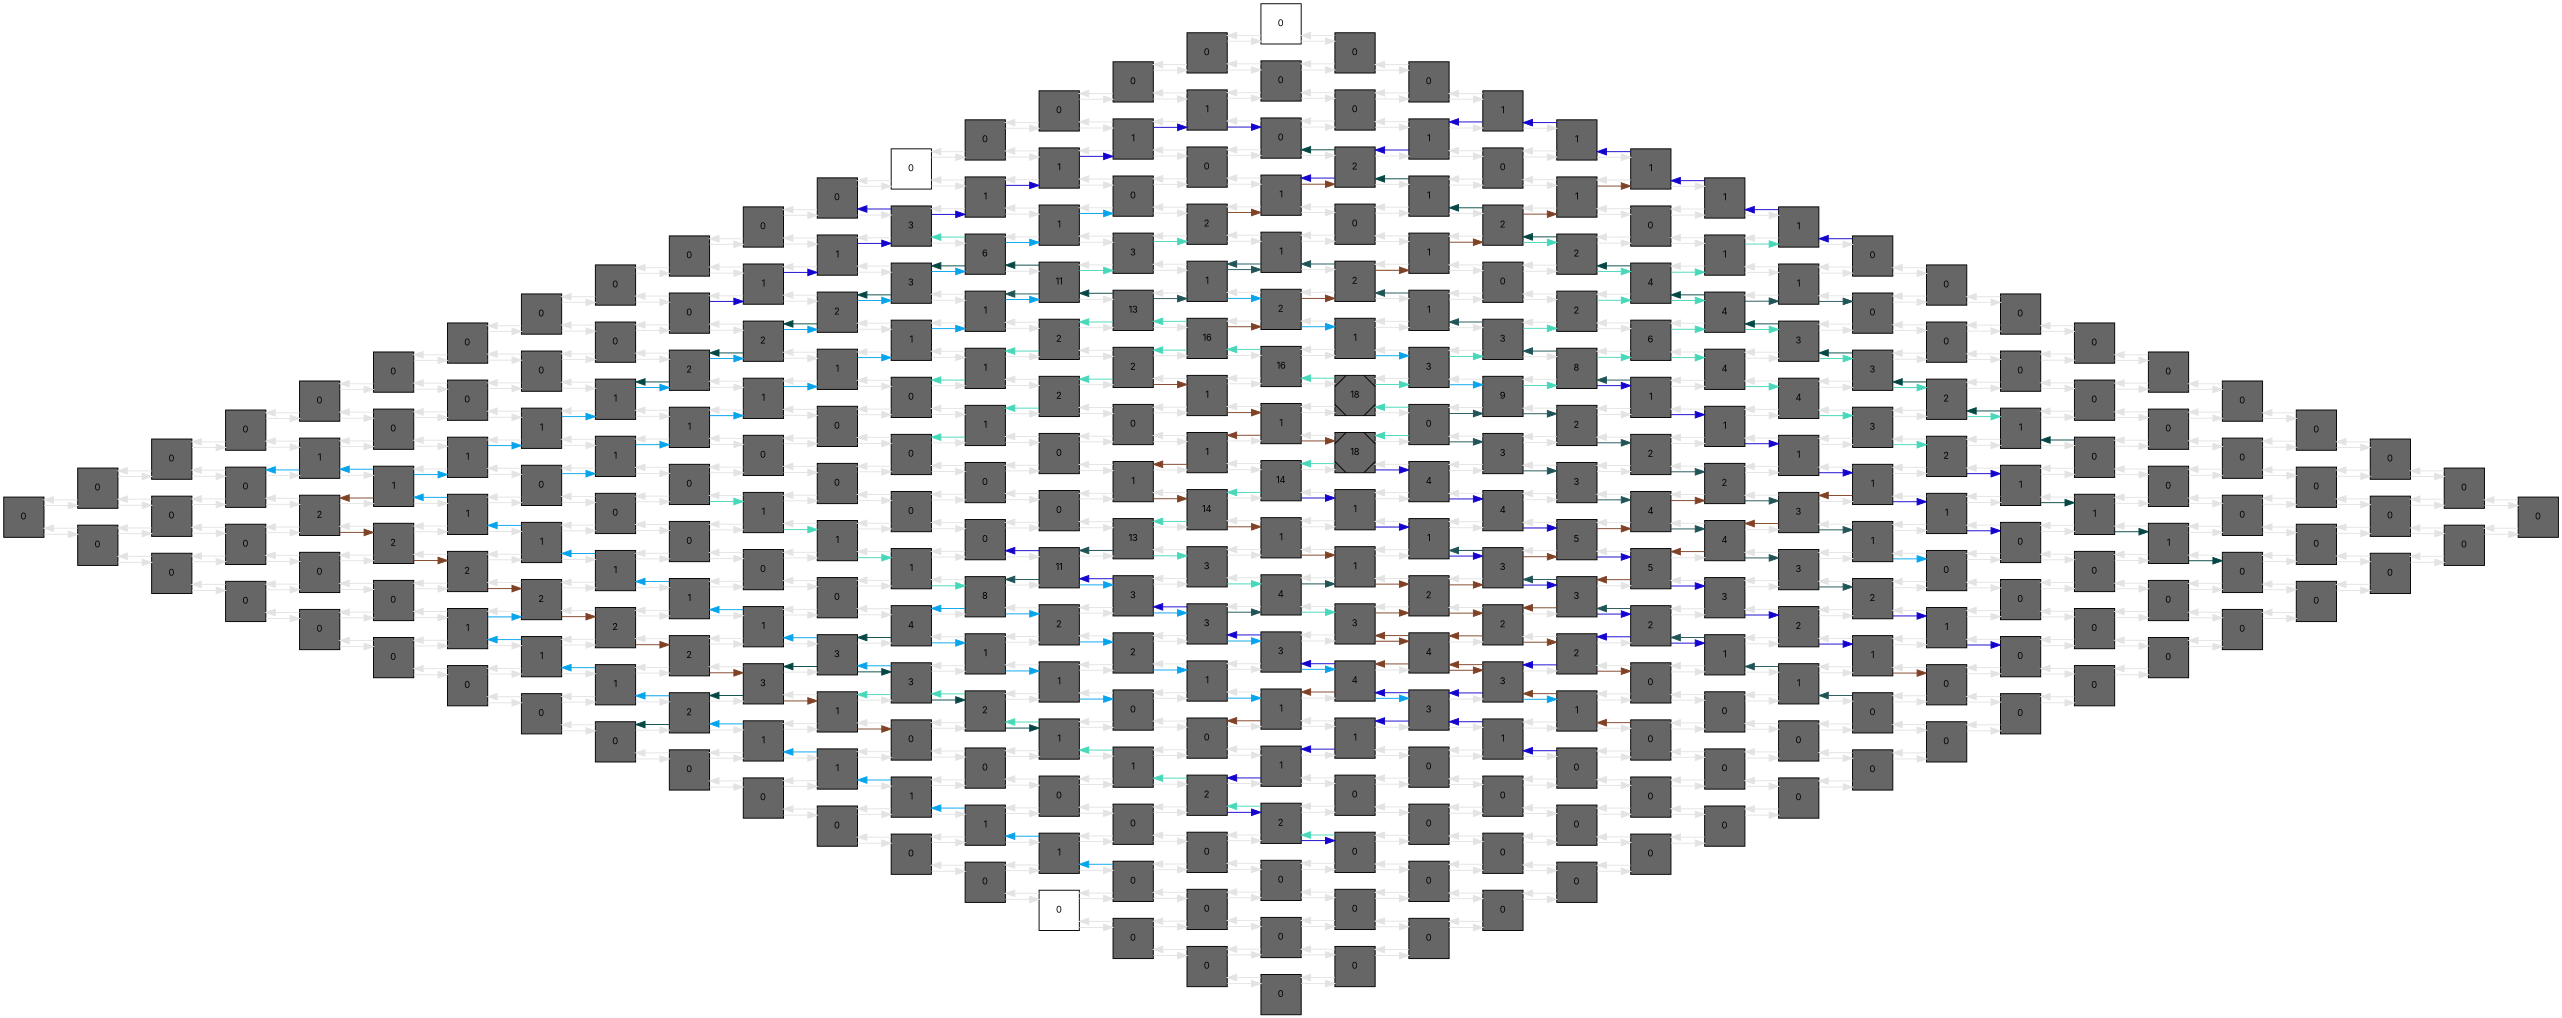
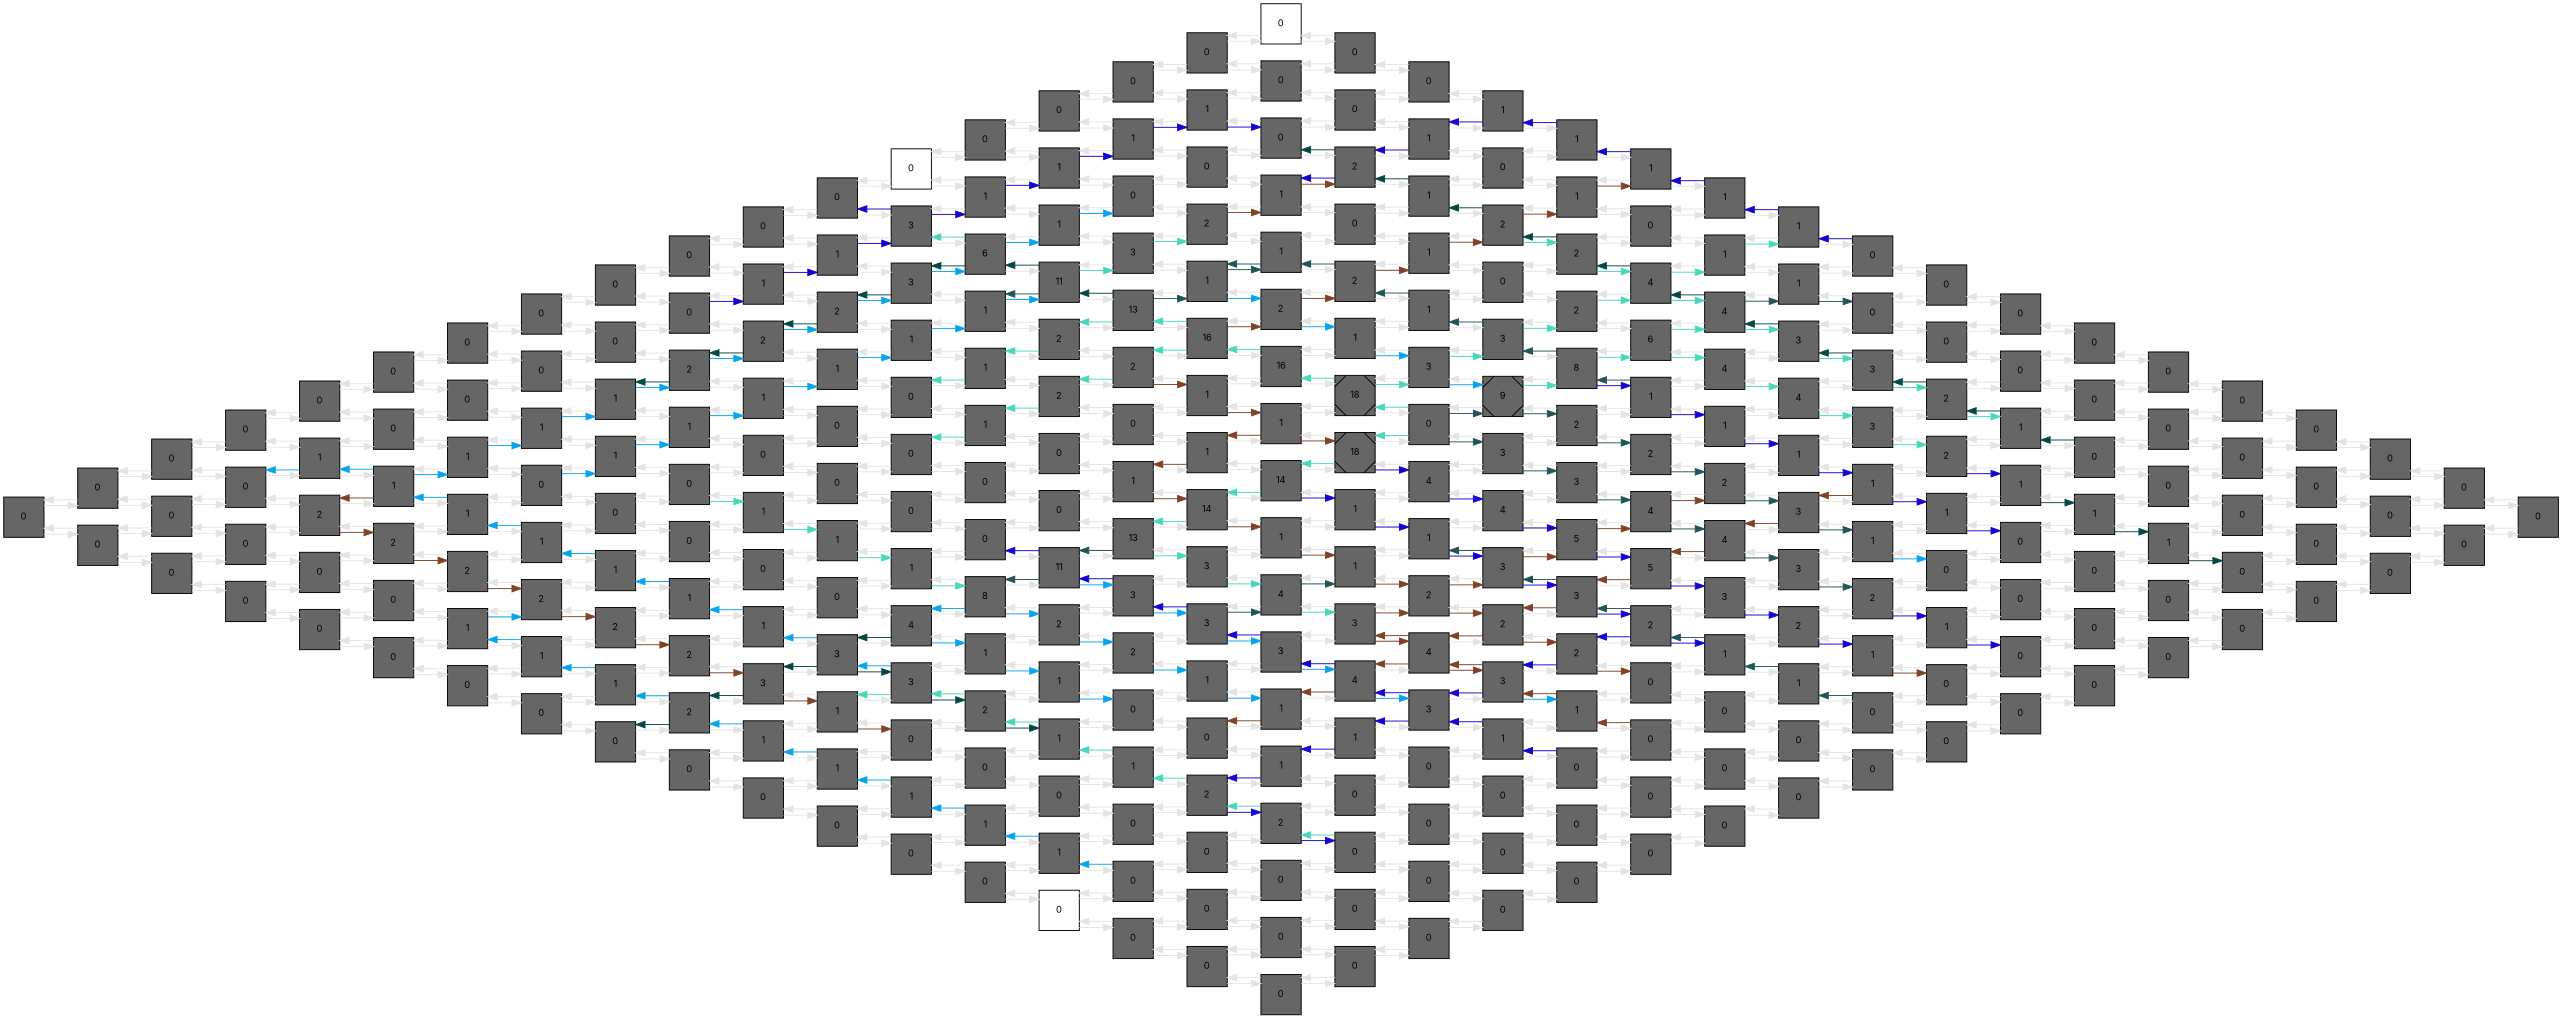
node "9": shape square -> Msquare
